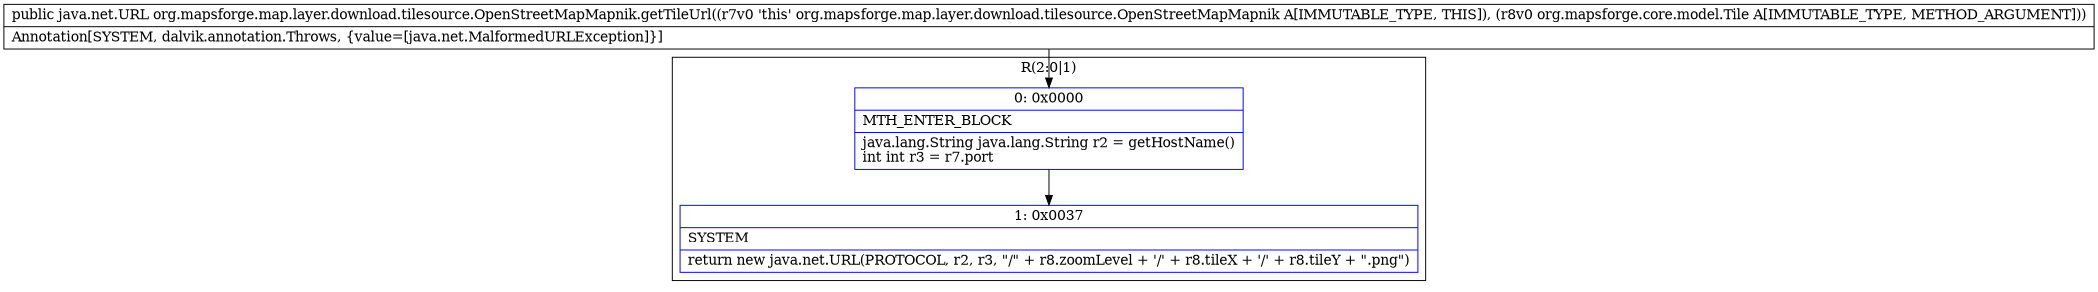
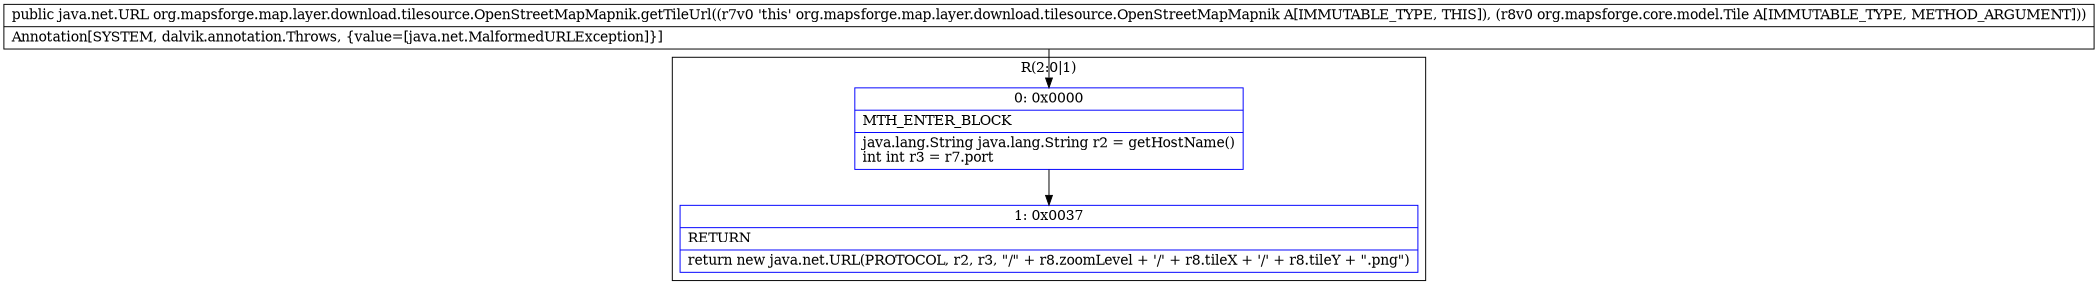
node "1: 0x0037": text "SYSTEM" -> "RETURN"
